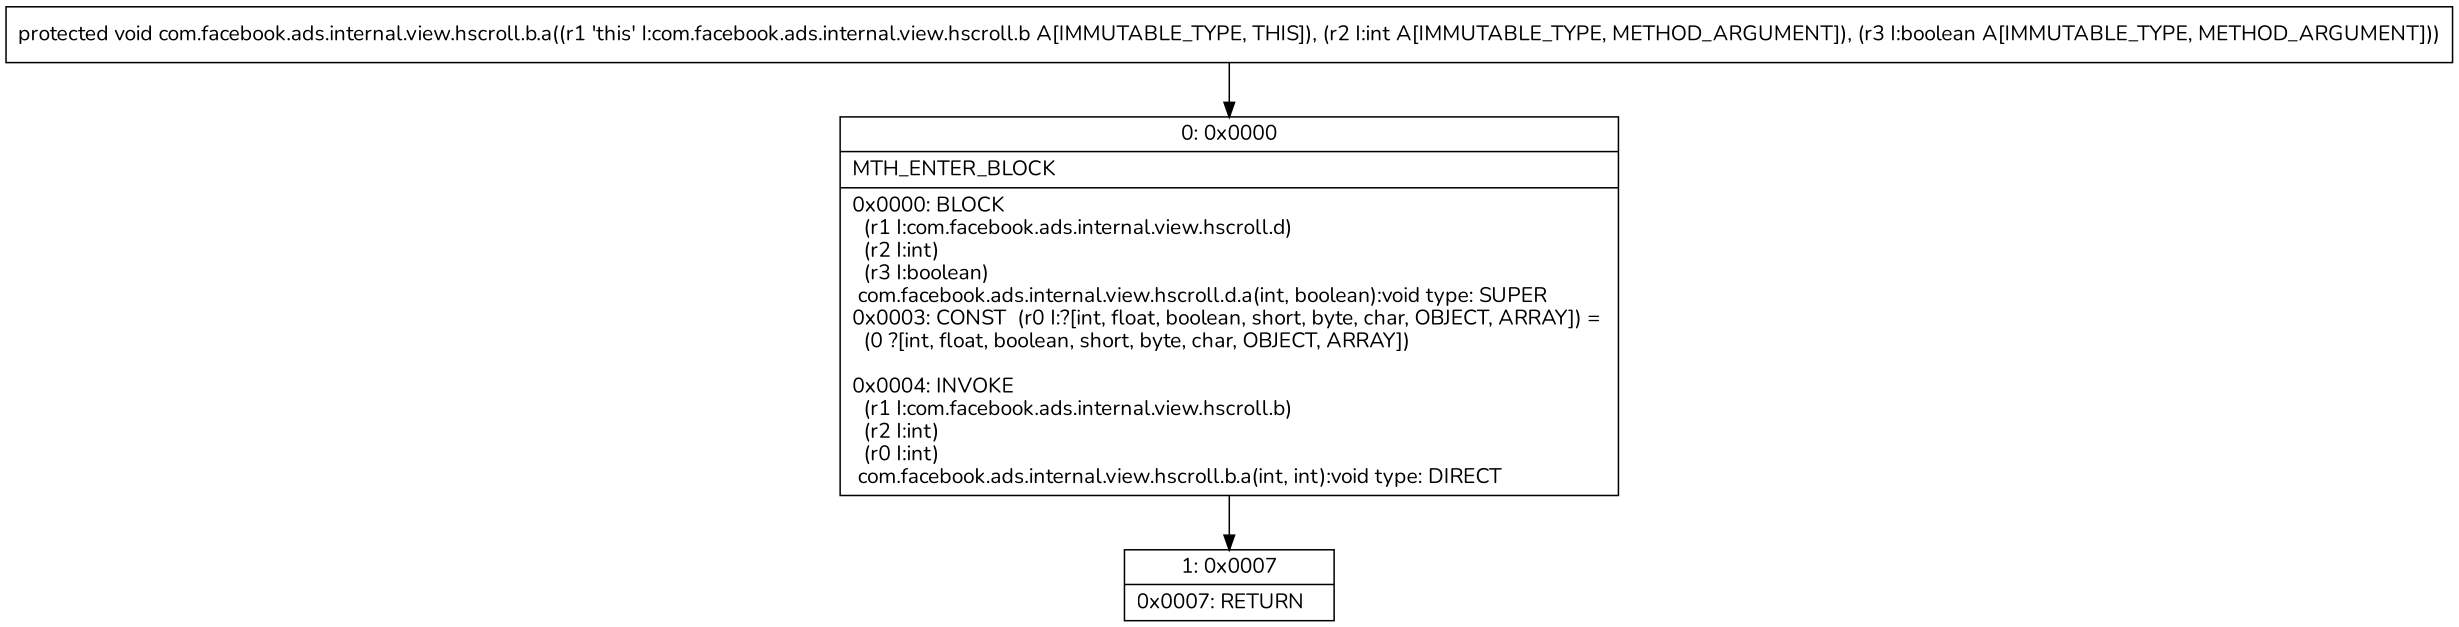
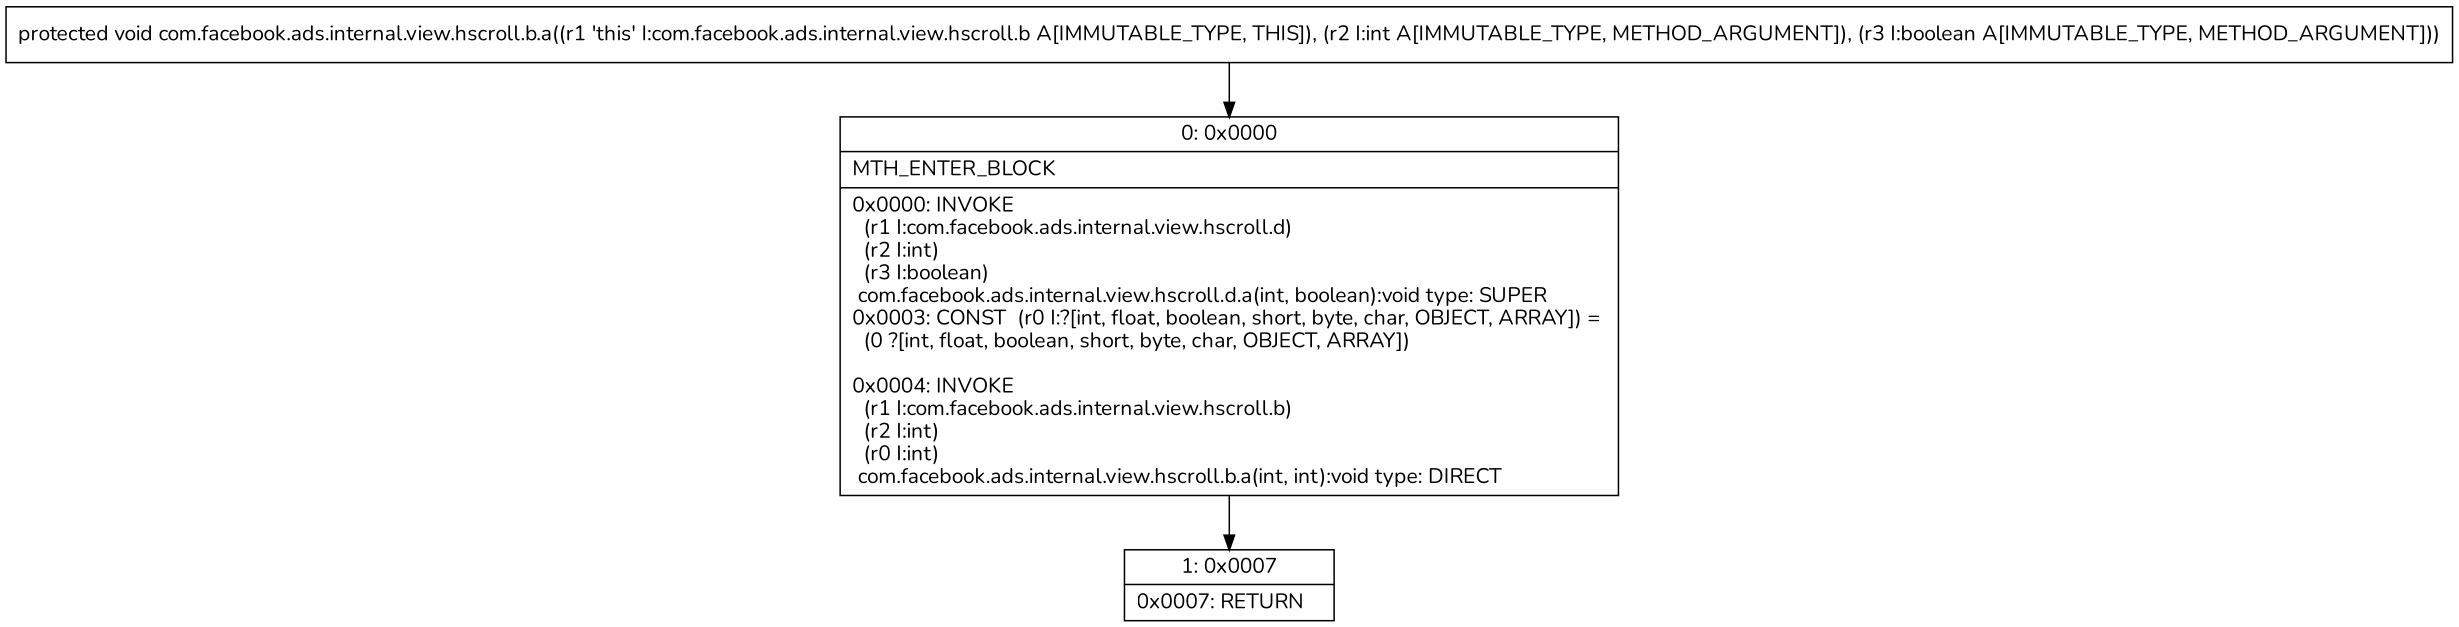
node "0: 0x0000": text "0x0000: BLOCK" -> "0x0000: INVOKE"
